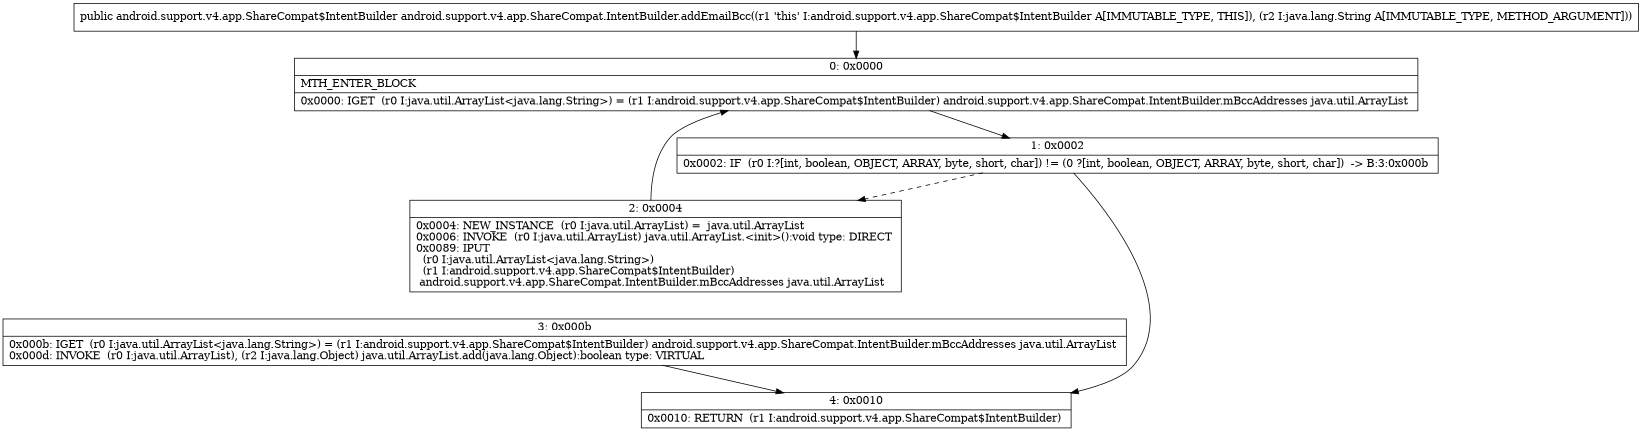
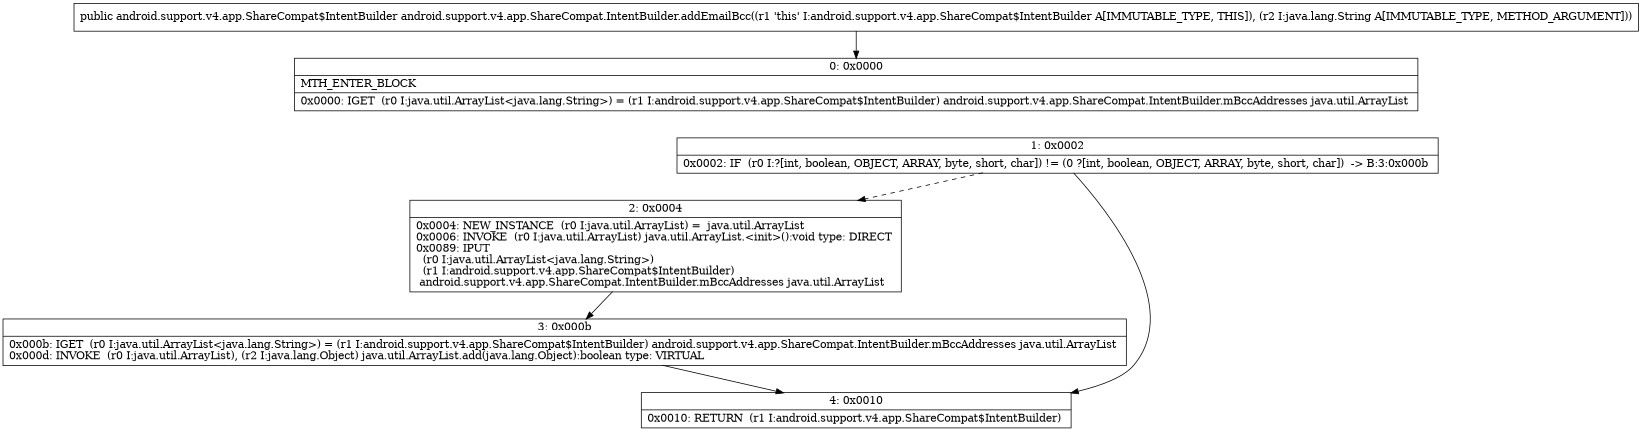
edge "0: 0x0000" -> "1: 0x0002": removed
edge "2: 0x0004" -> "0: 0x0000": now "2: 0x0004" -> "3: 0x000b"
